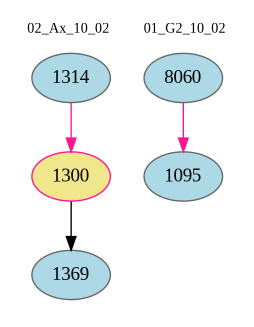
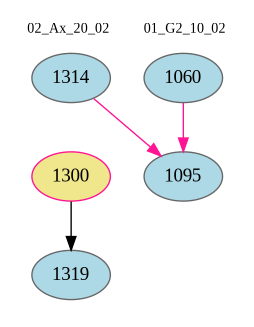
cluster "02_Ax_10_02": label "02_Ax_10_02" -> "02_Ax_20_02"
node "8060": label "8060" -> "1060"
edge "1314" -> "1300": now "1314" -> "1095"
node "1369": label "1369" -> "1319"
